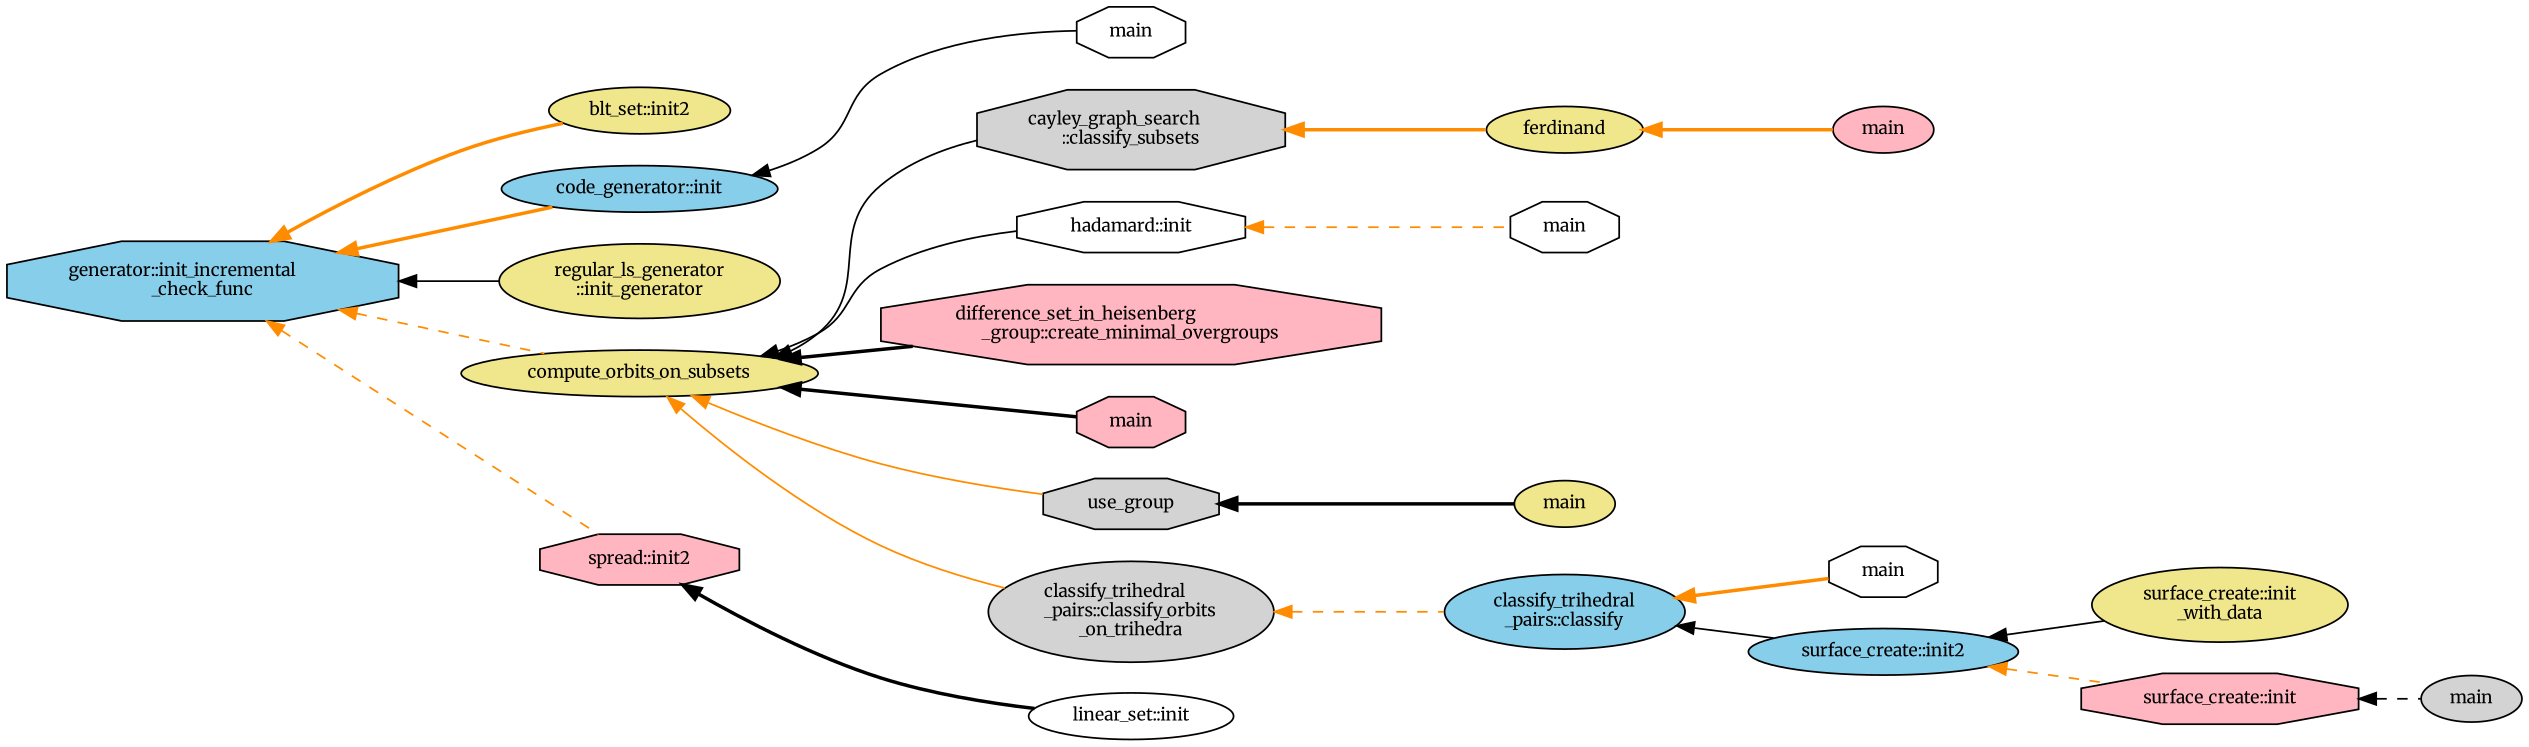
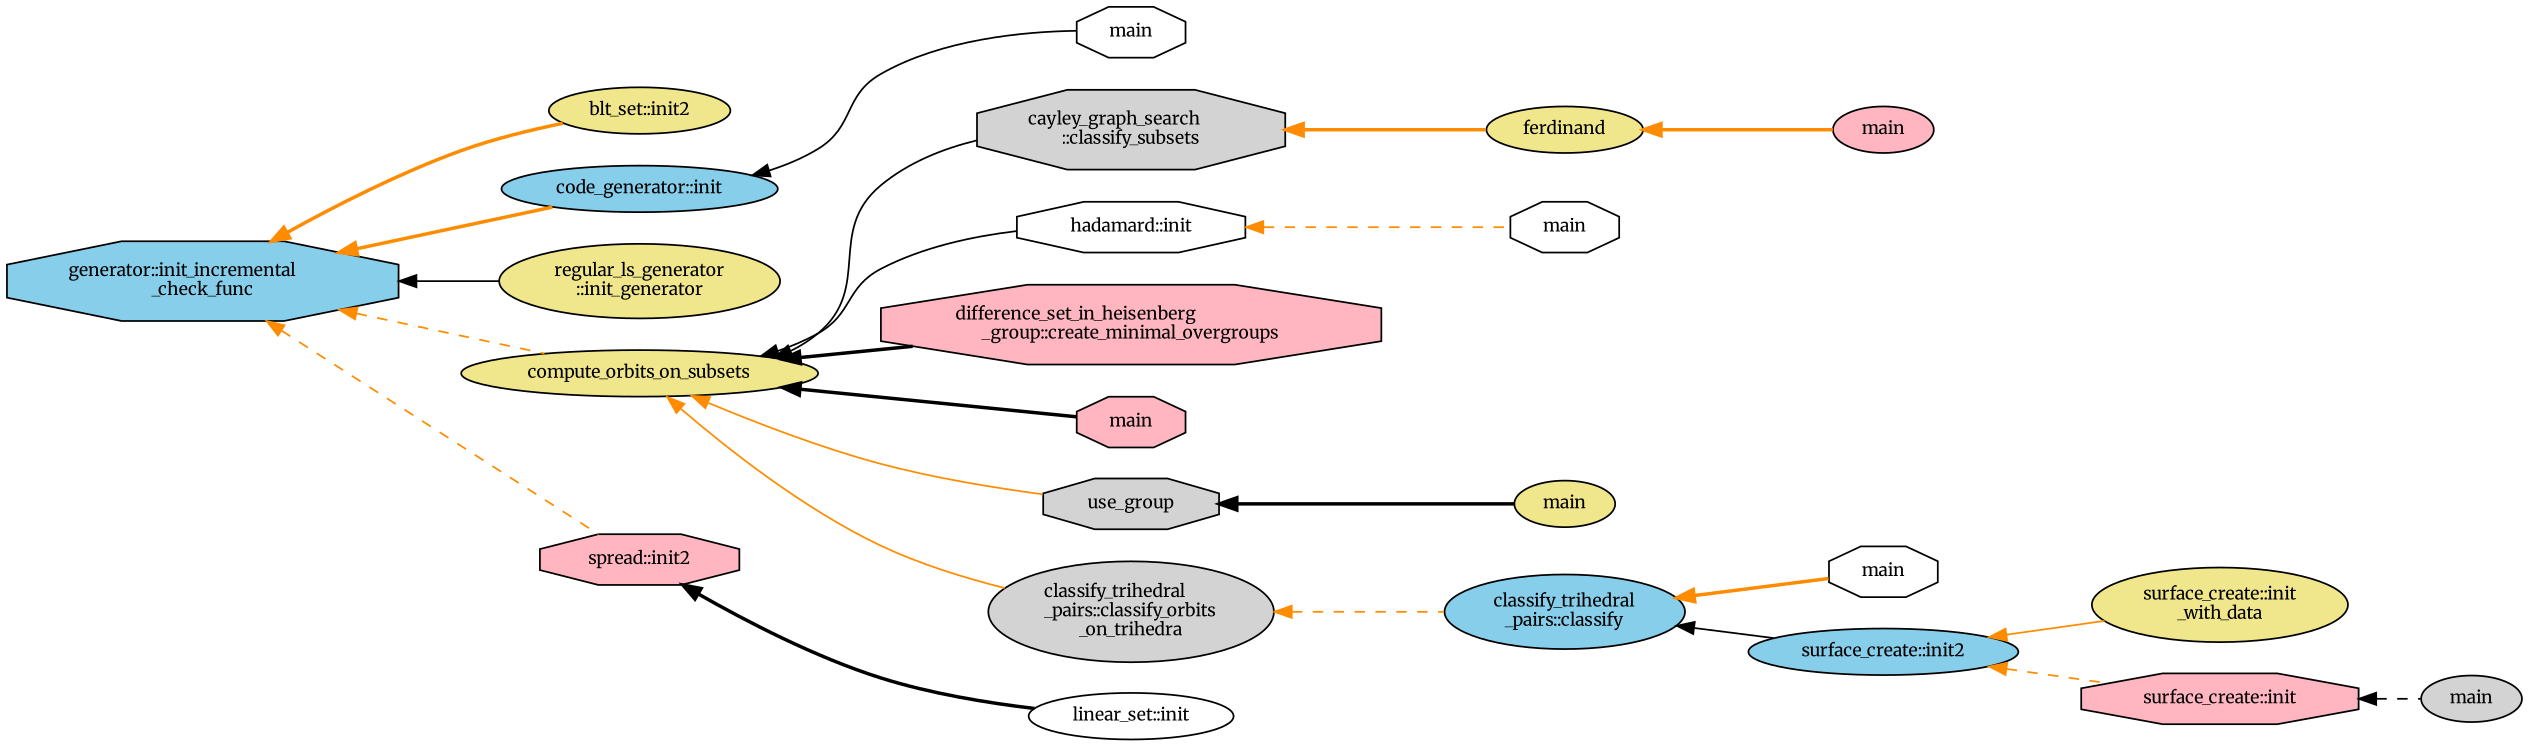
edge "surface_create::init _with_data" -> "surface_create::init2": color black -> darkorange
